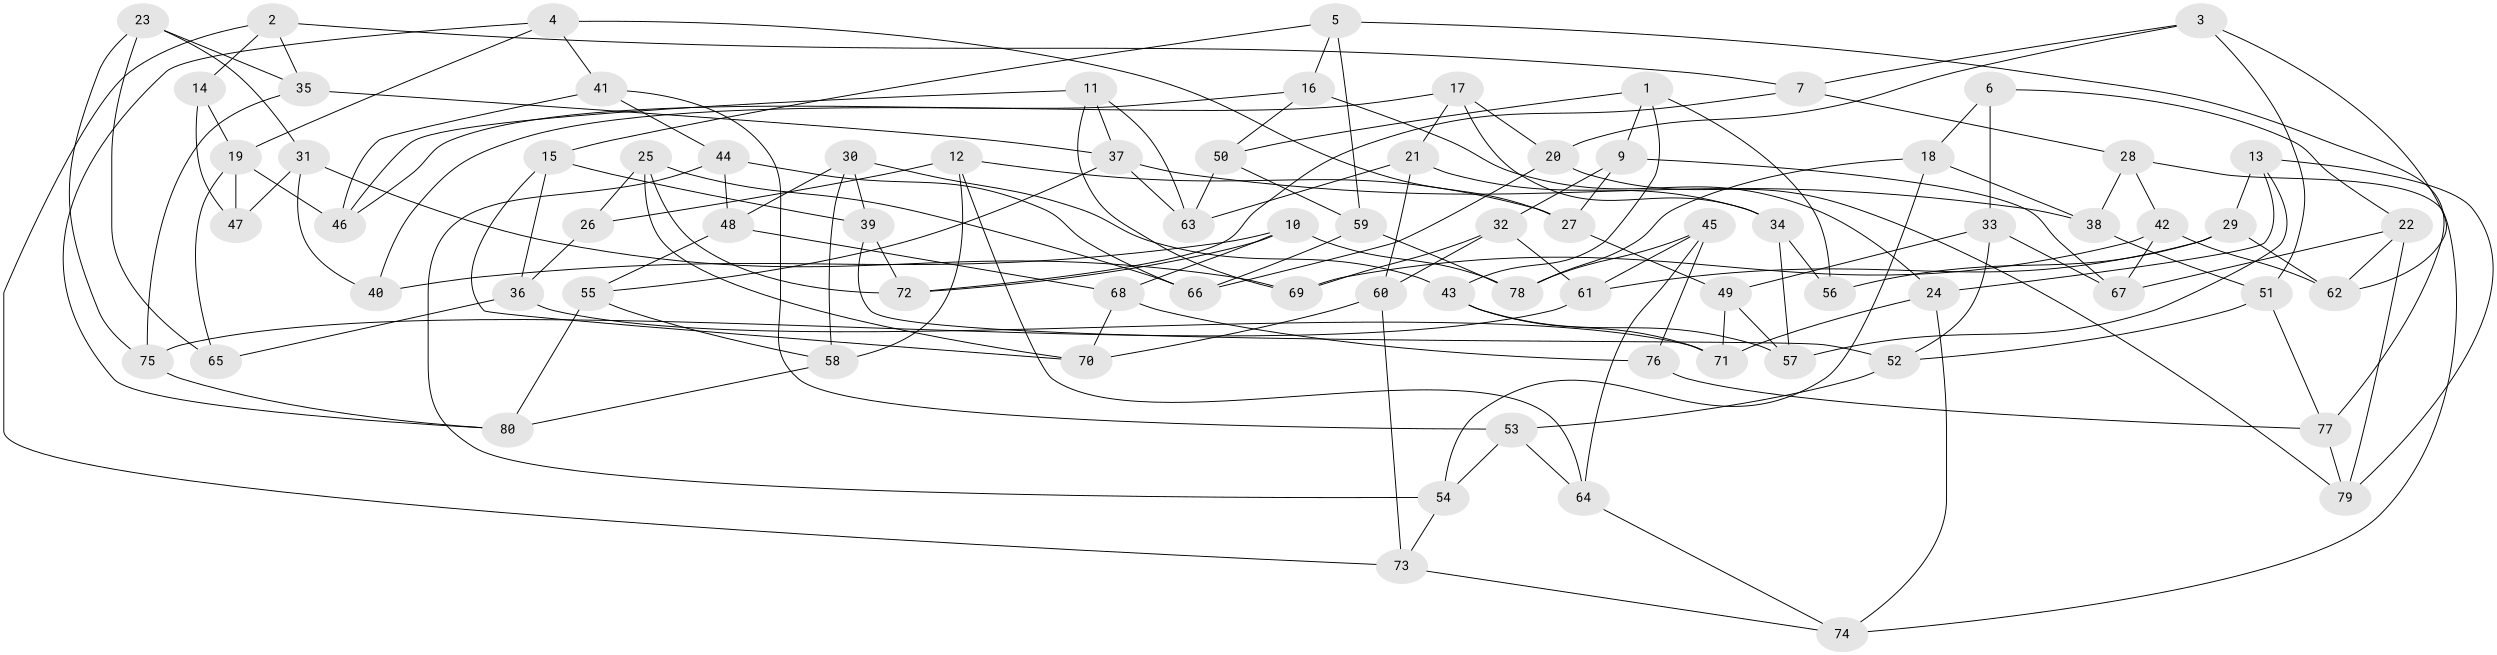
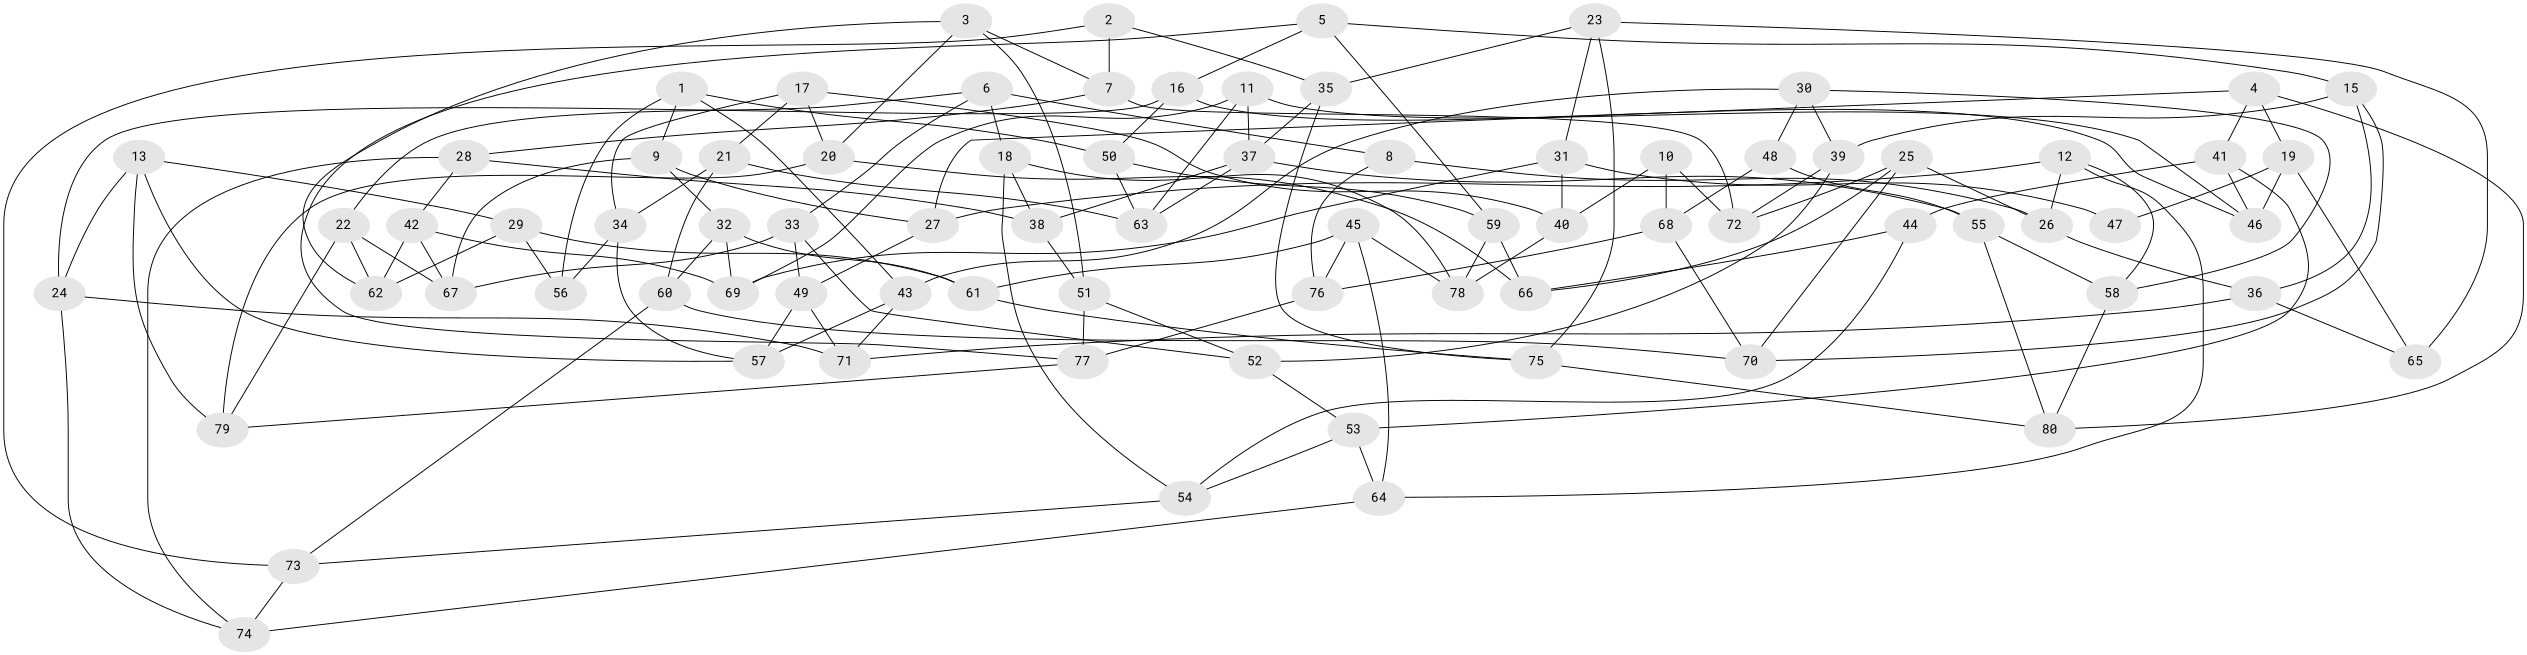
node "14": removed
node "8": added
edge "44" -- "48": removed
edge "10" -- "78": now "40" -- "78"
